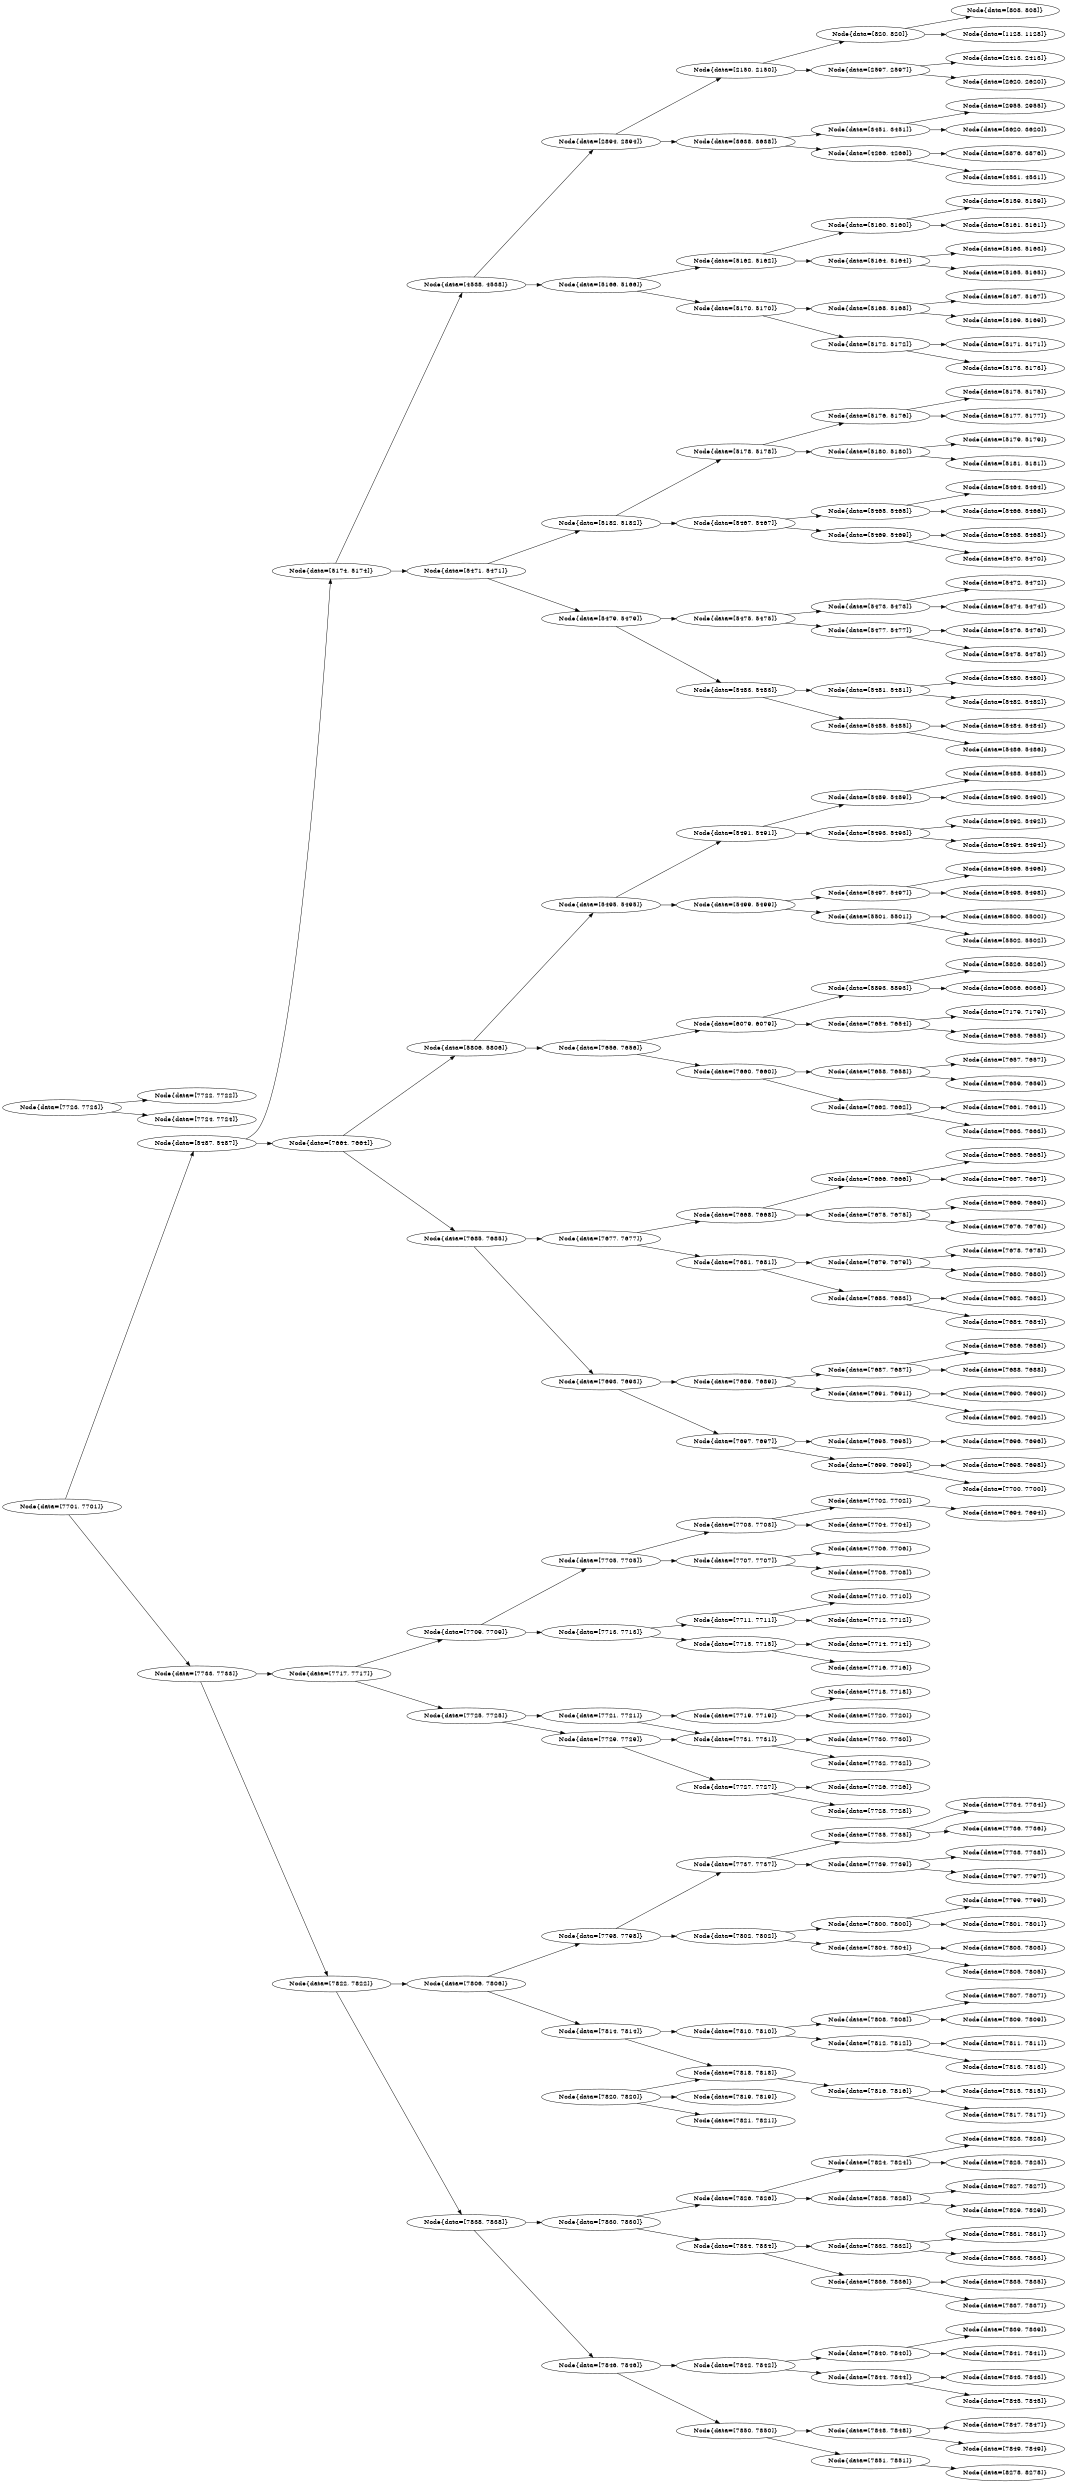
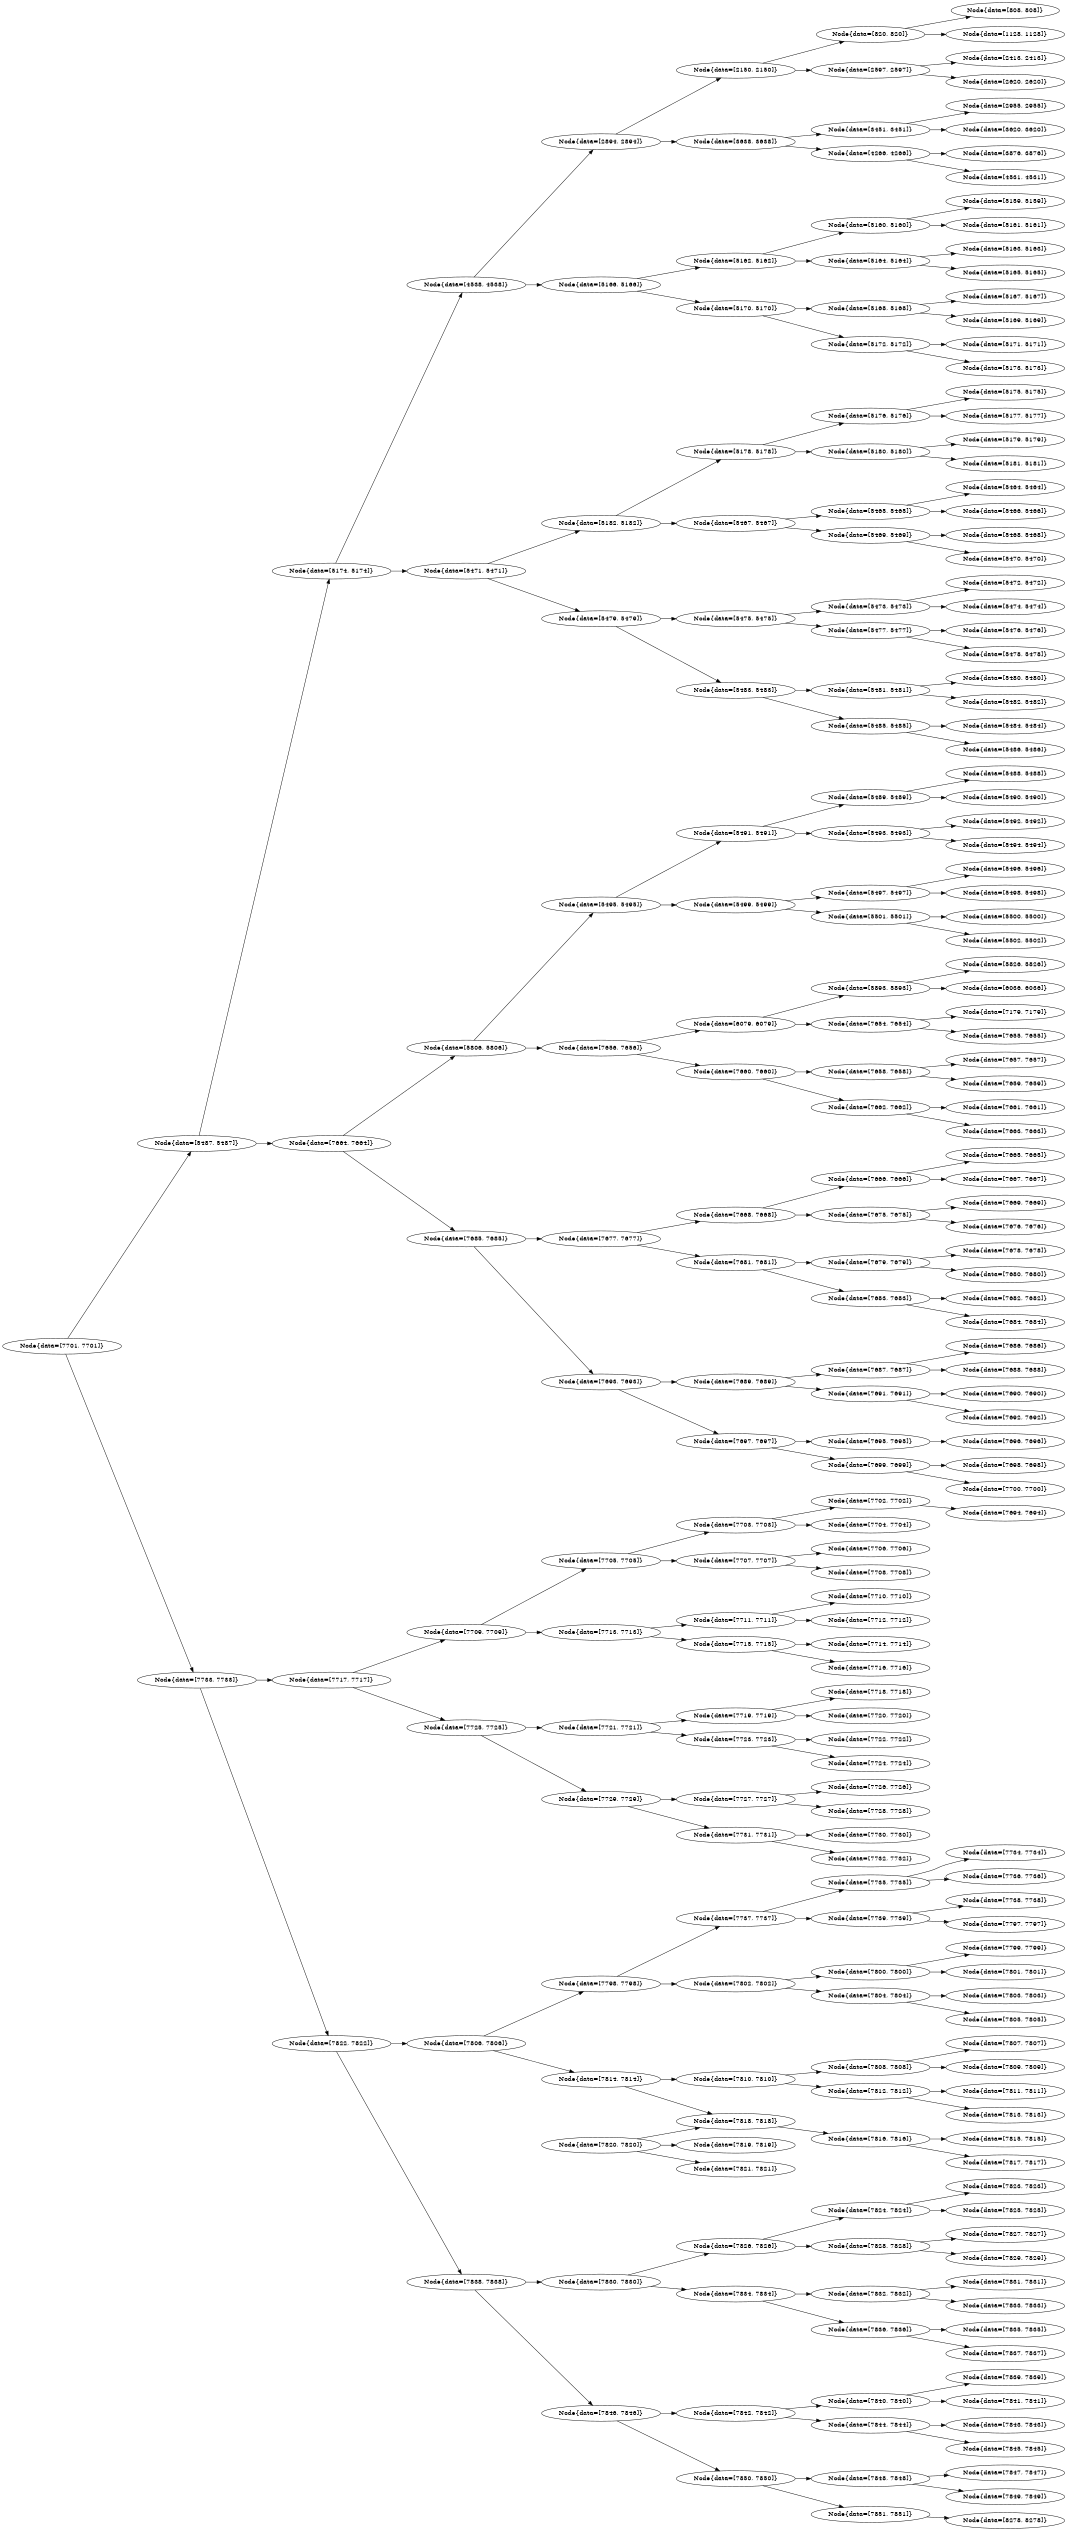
edge "Node{data=[7721, 7721]}" -> "Node{data=[7731, 7731]}": now "Node{data=[7721, 7721]}" -> "Node{data=[7723, 7723]}"
